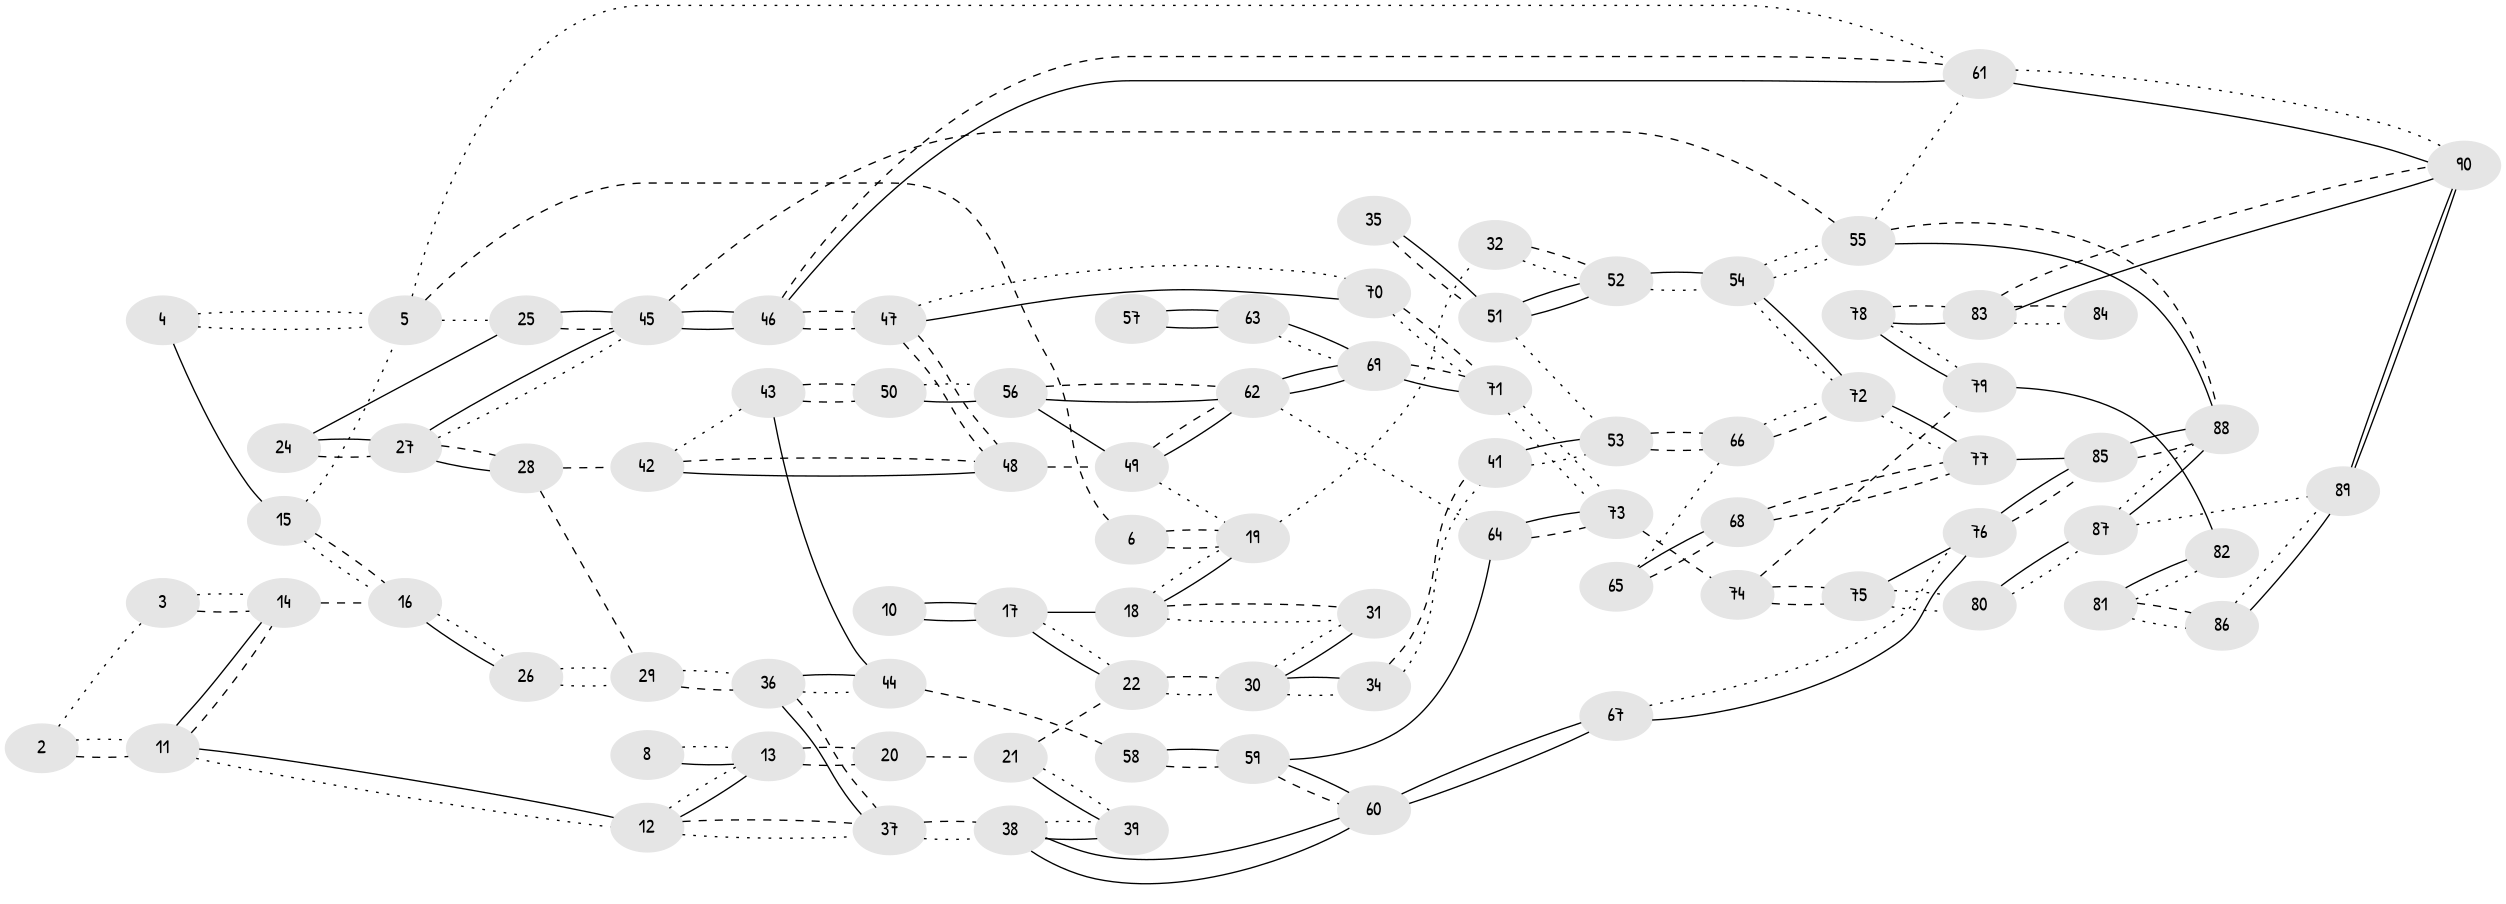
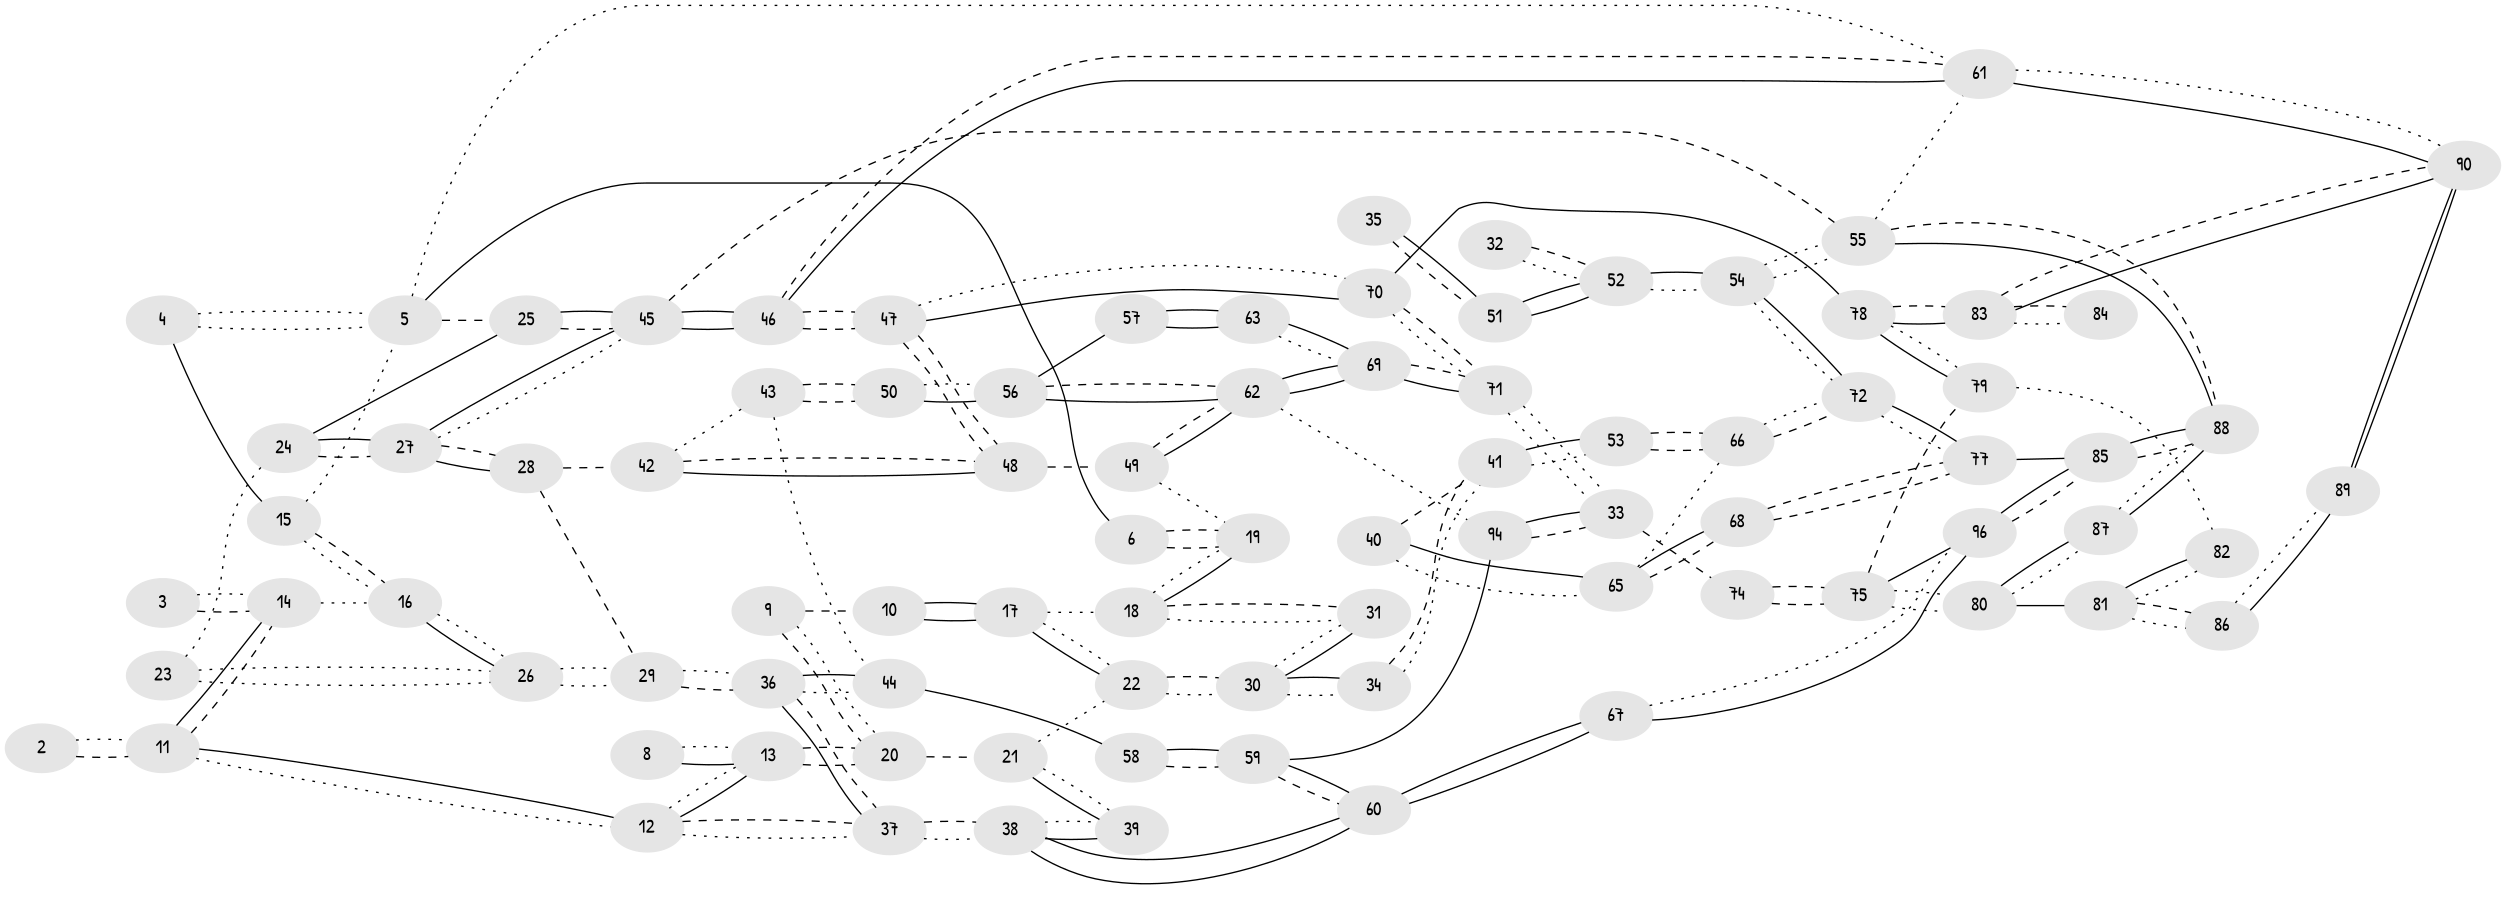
edge "5" -- "6": style dashed -> solid
edge "70" -- "78": added
edge "5" -- "25": style dotted -> dashed
edge "51" -- "53": removed
edge "32" -- "19": removed
edge "79" -- "82": style solid -> dotted
edge "56" -- "49": now "56" -- "57"
edge "79" -- "74": now "79" -- "75"
edge "89" -- "87": removed
node "73": label "73" -> "33"
node "76": label "76" -> "96"
node "64": label "64" -> "94"
node "40": added
edge "43" -- "44": style solid -> dotted
edge "14" -- "16": style dashed -> dotted
edge "80" -- "81": added
node "9": added
edge "17" -- "18": style solid -> dotted
edge "3" -- "2": removed
node "23": added
edge "44" -- "58": style dashed -> solid
edge "22" -- "21": style dashed -> dotted
